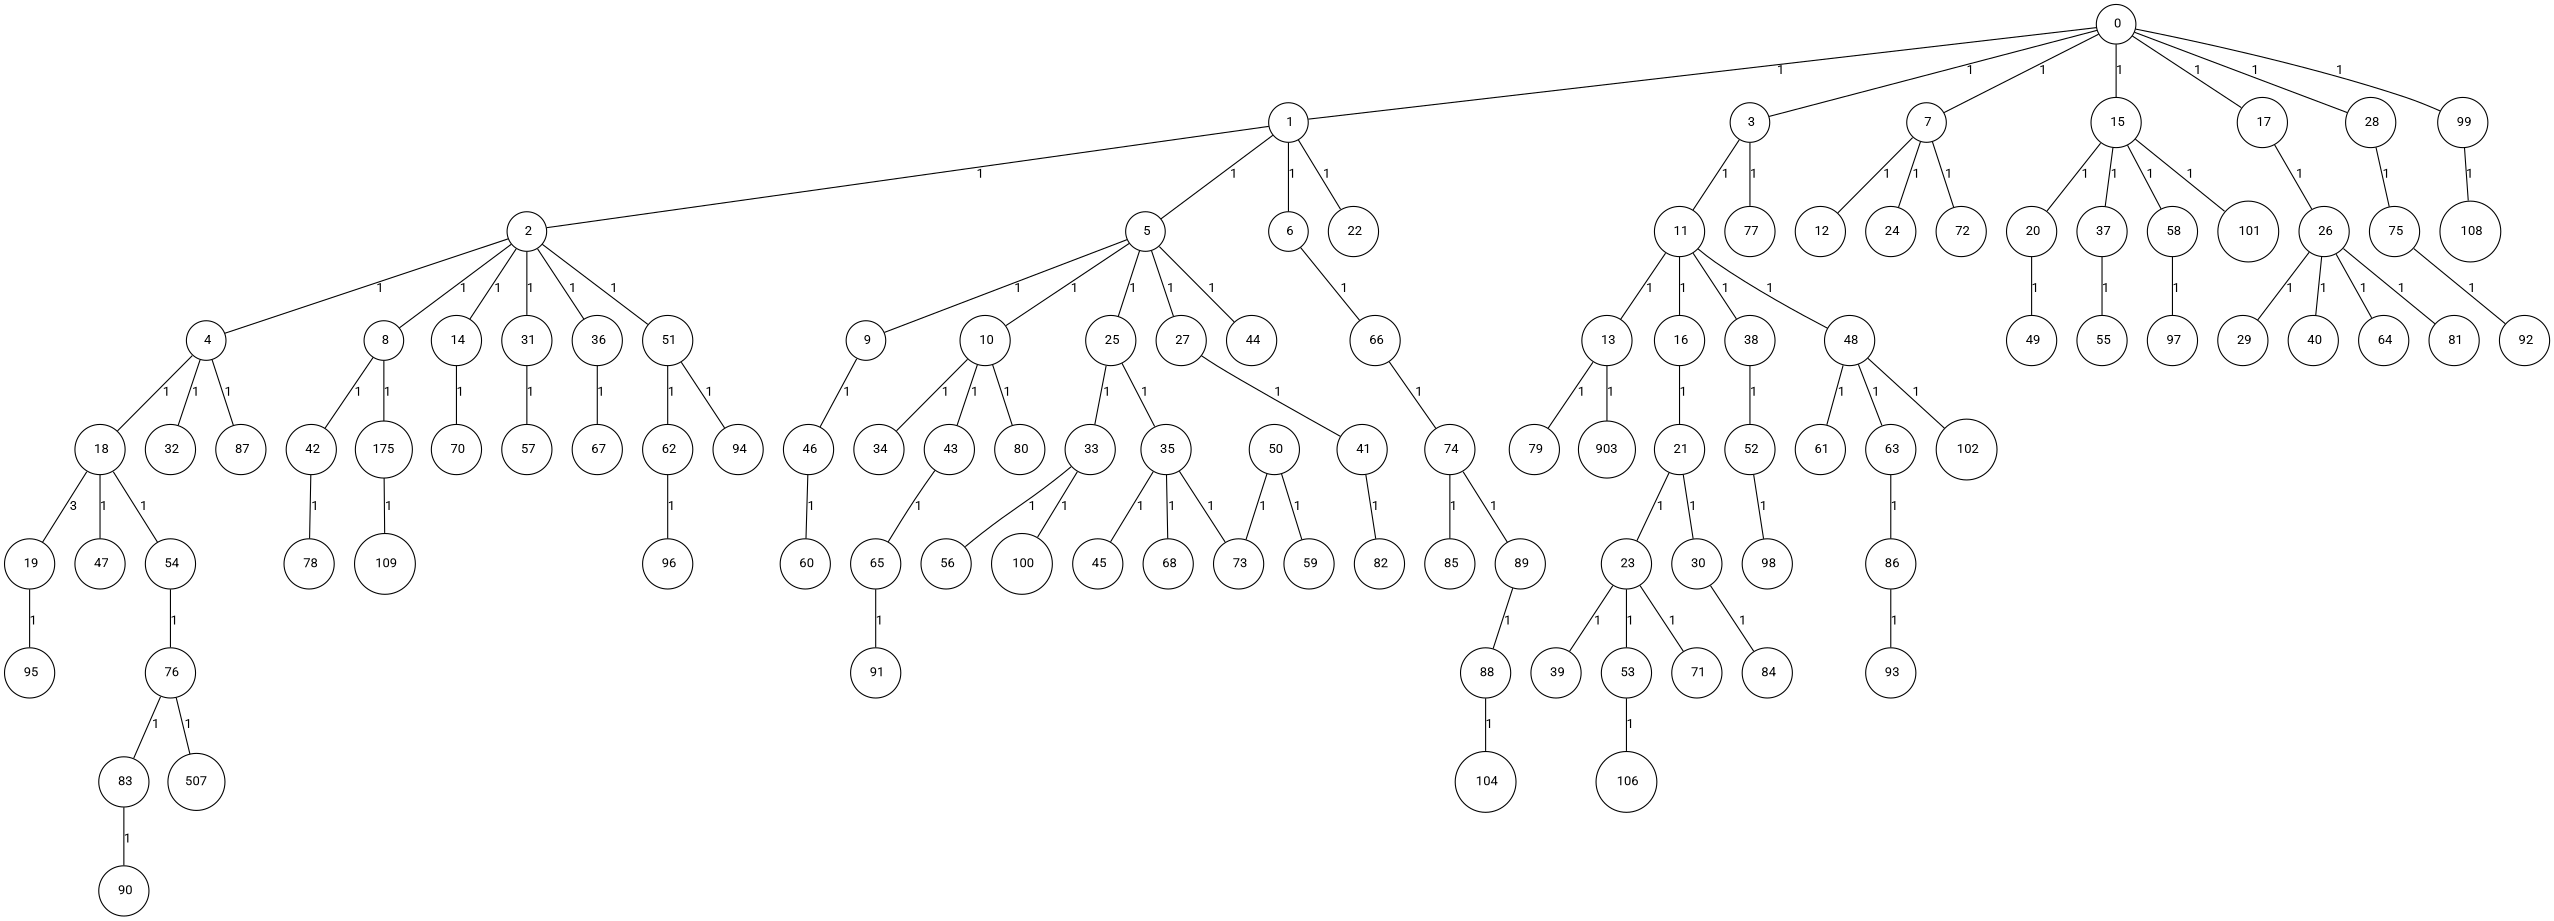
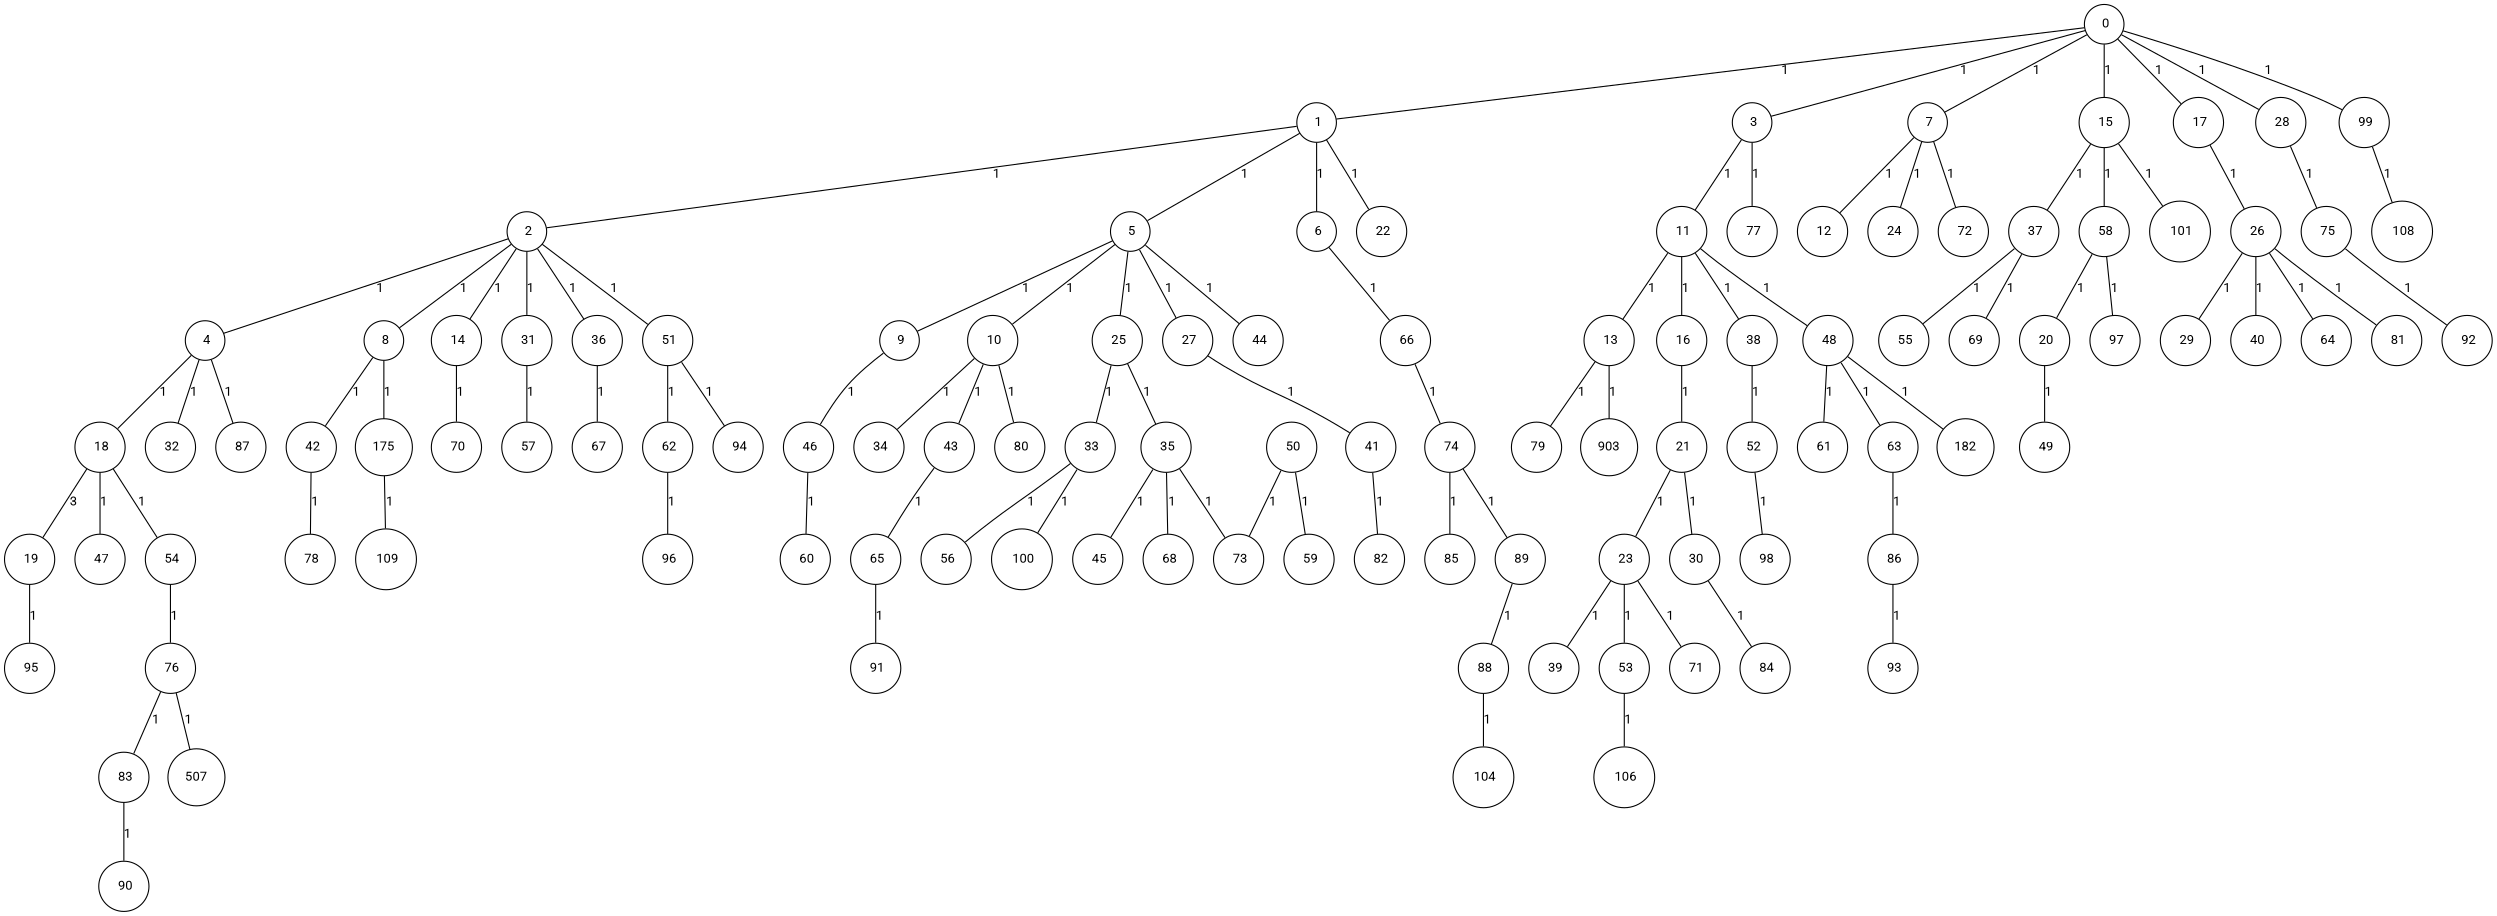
edge "15" -- "20": now "58" -- "20"
node "69": added
node "102": label "102" -> "182"
